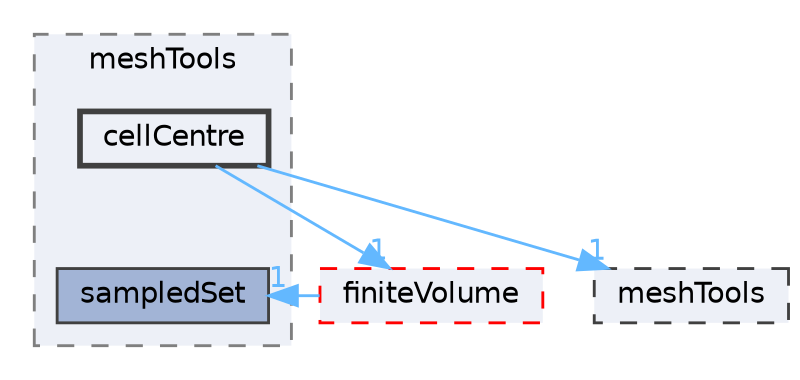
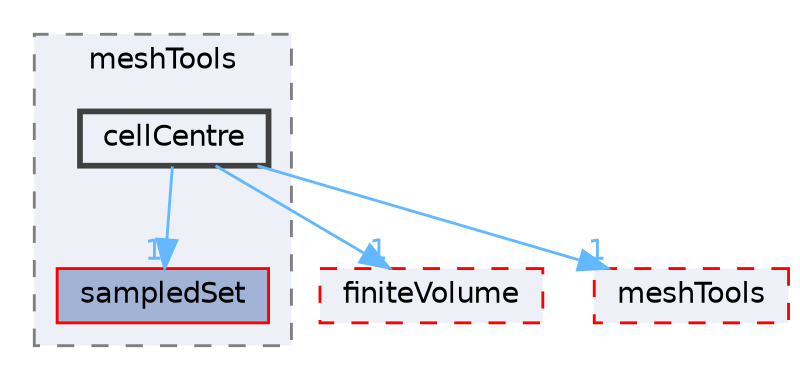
node "sampledSet": color grey25 -> red
edge "finiteVolume" -> "sampledSet": now "cellCentre" -> "sampledSet"
node "meshTools": color grey25 -> red
